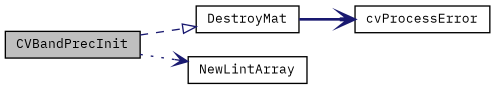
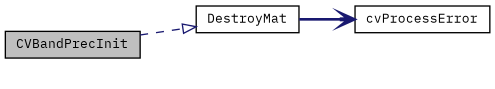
node "NewLintArray": removed
